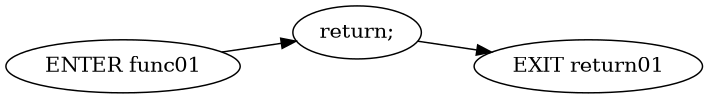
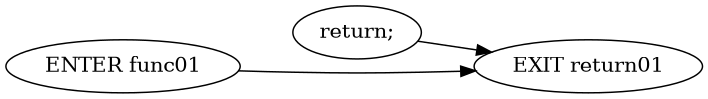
edge "ENTER func01" -> "return;": now "ENTER func01" -> "EXIT return01"
